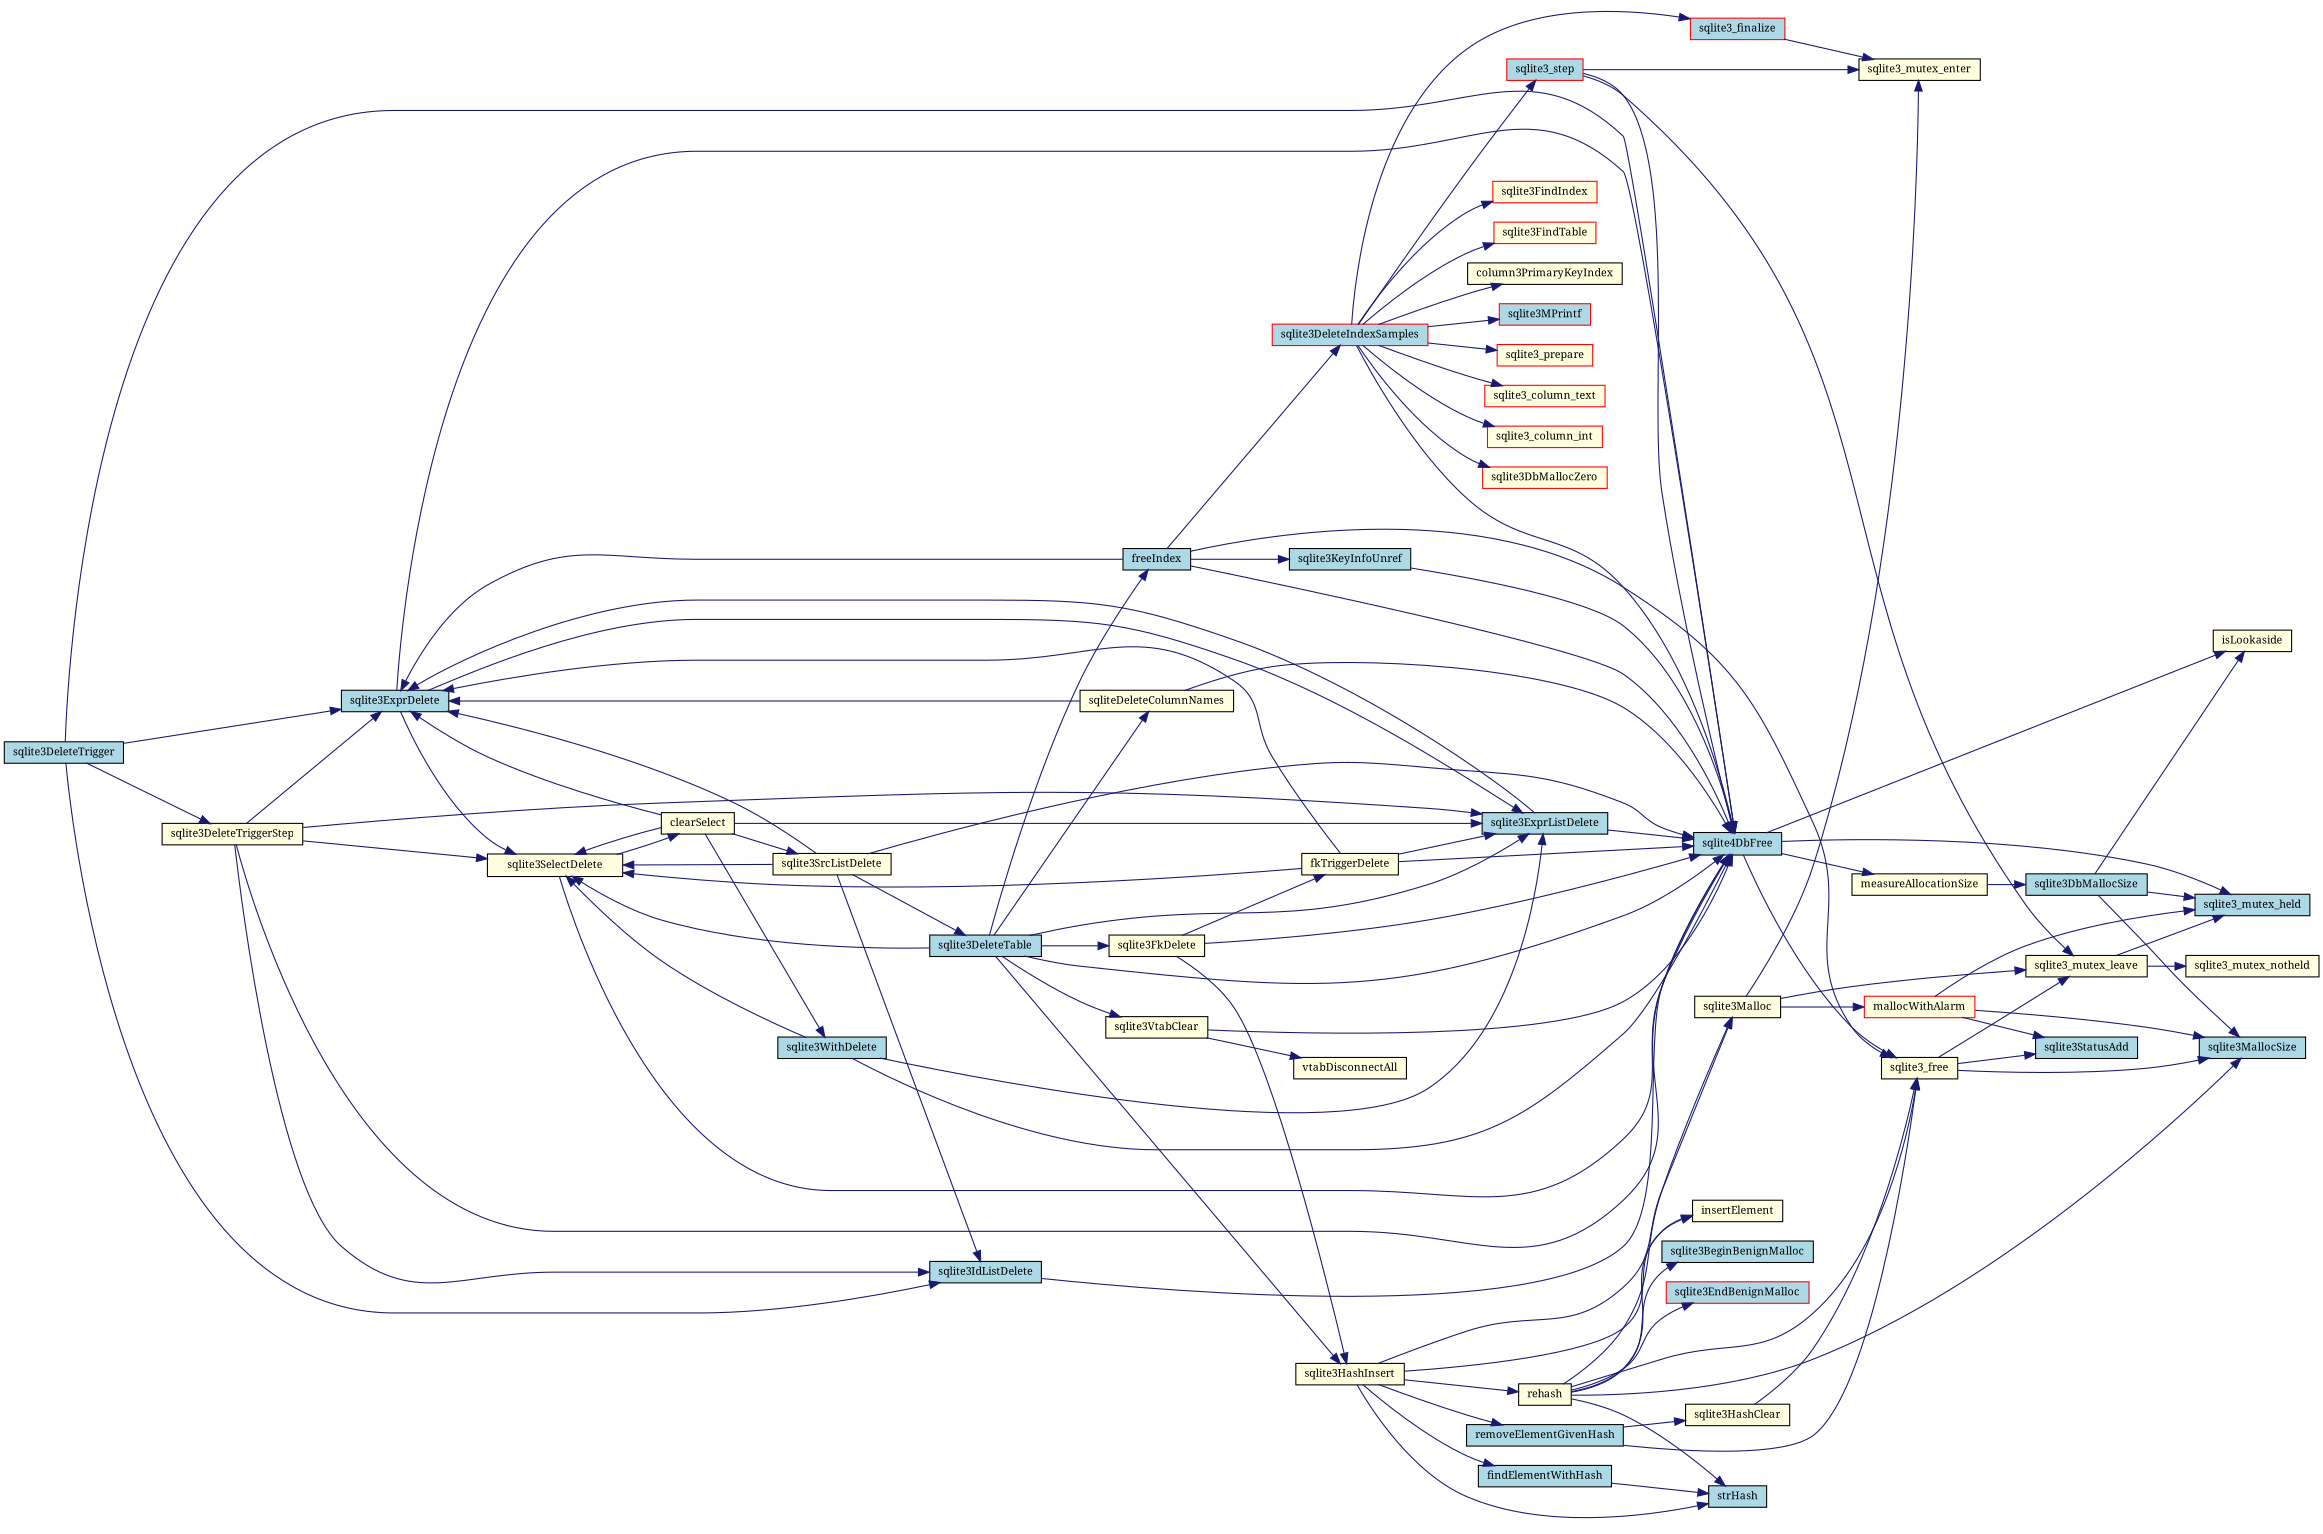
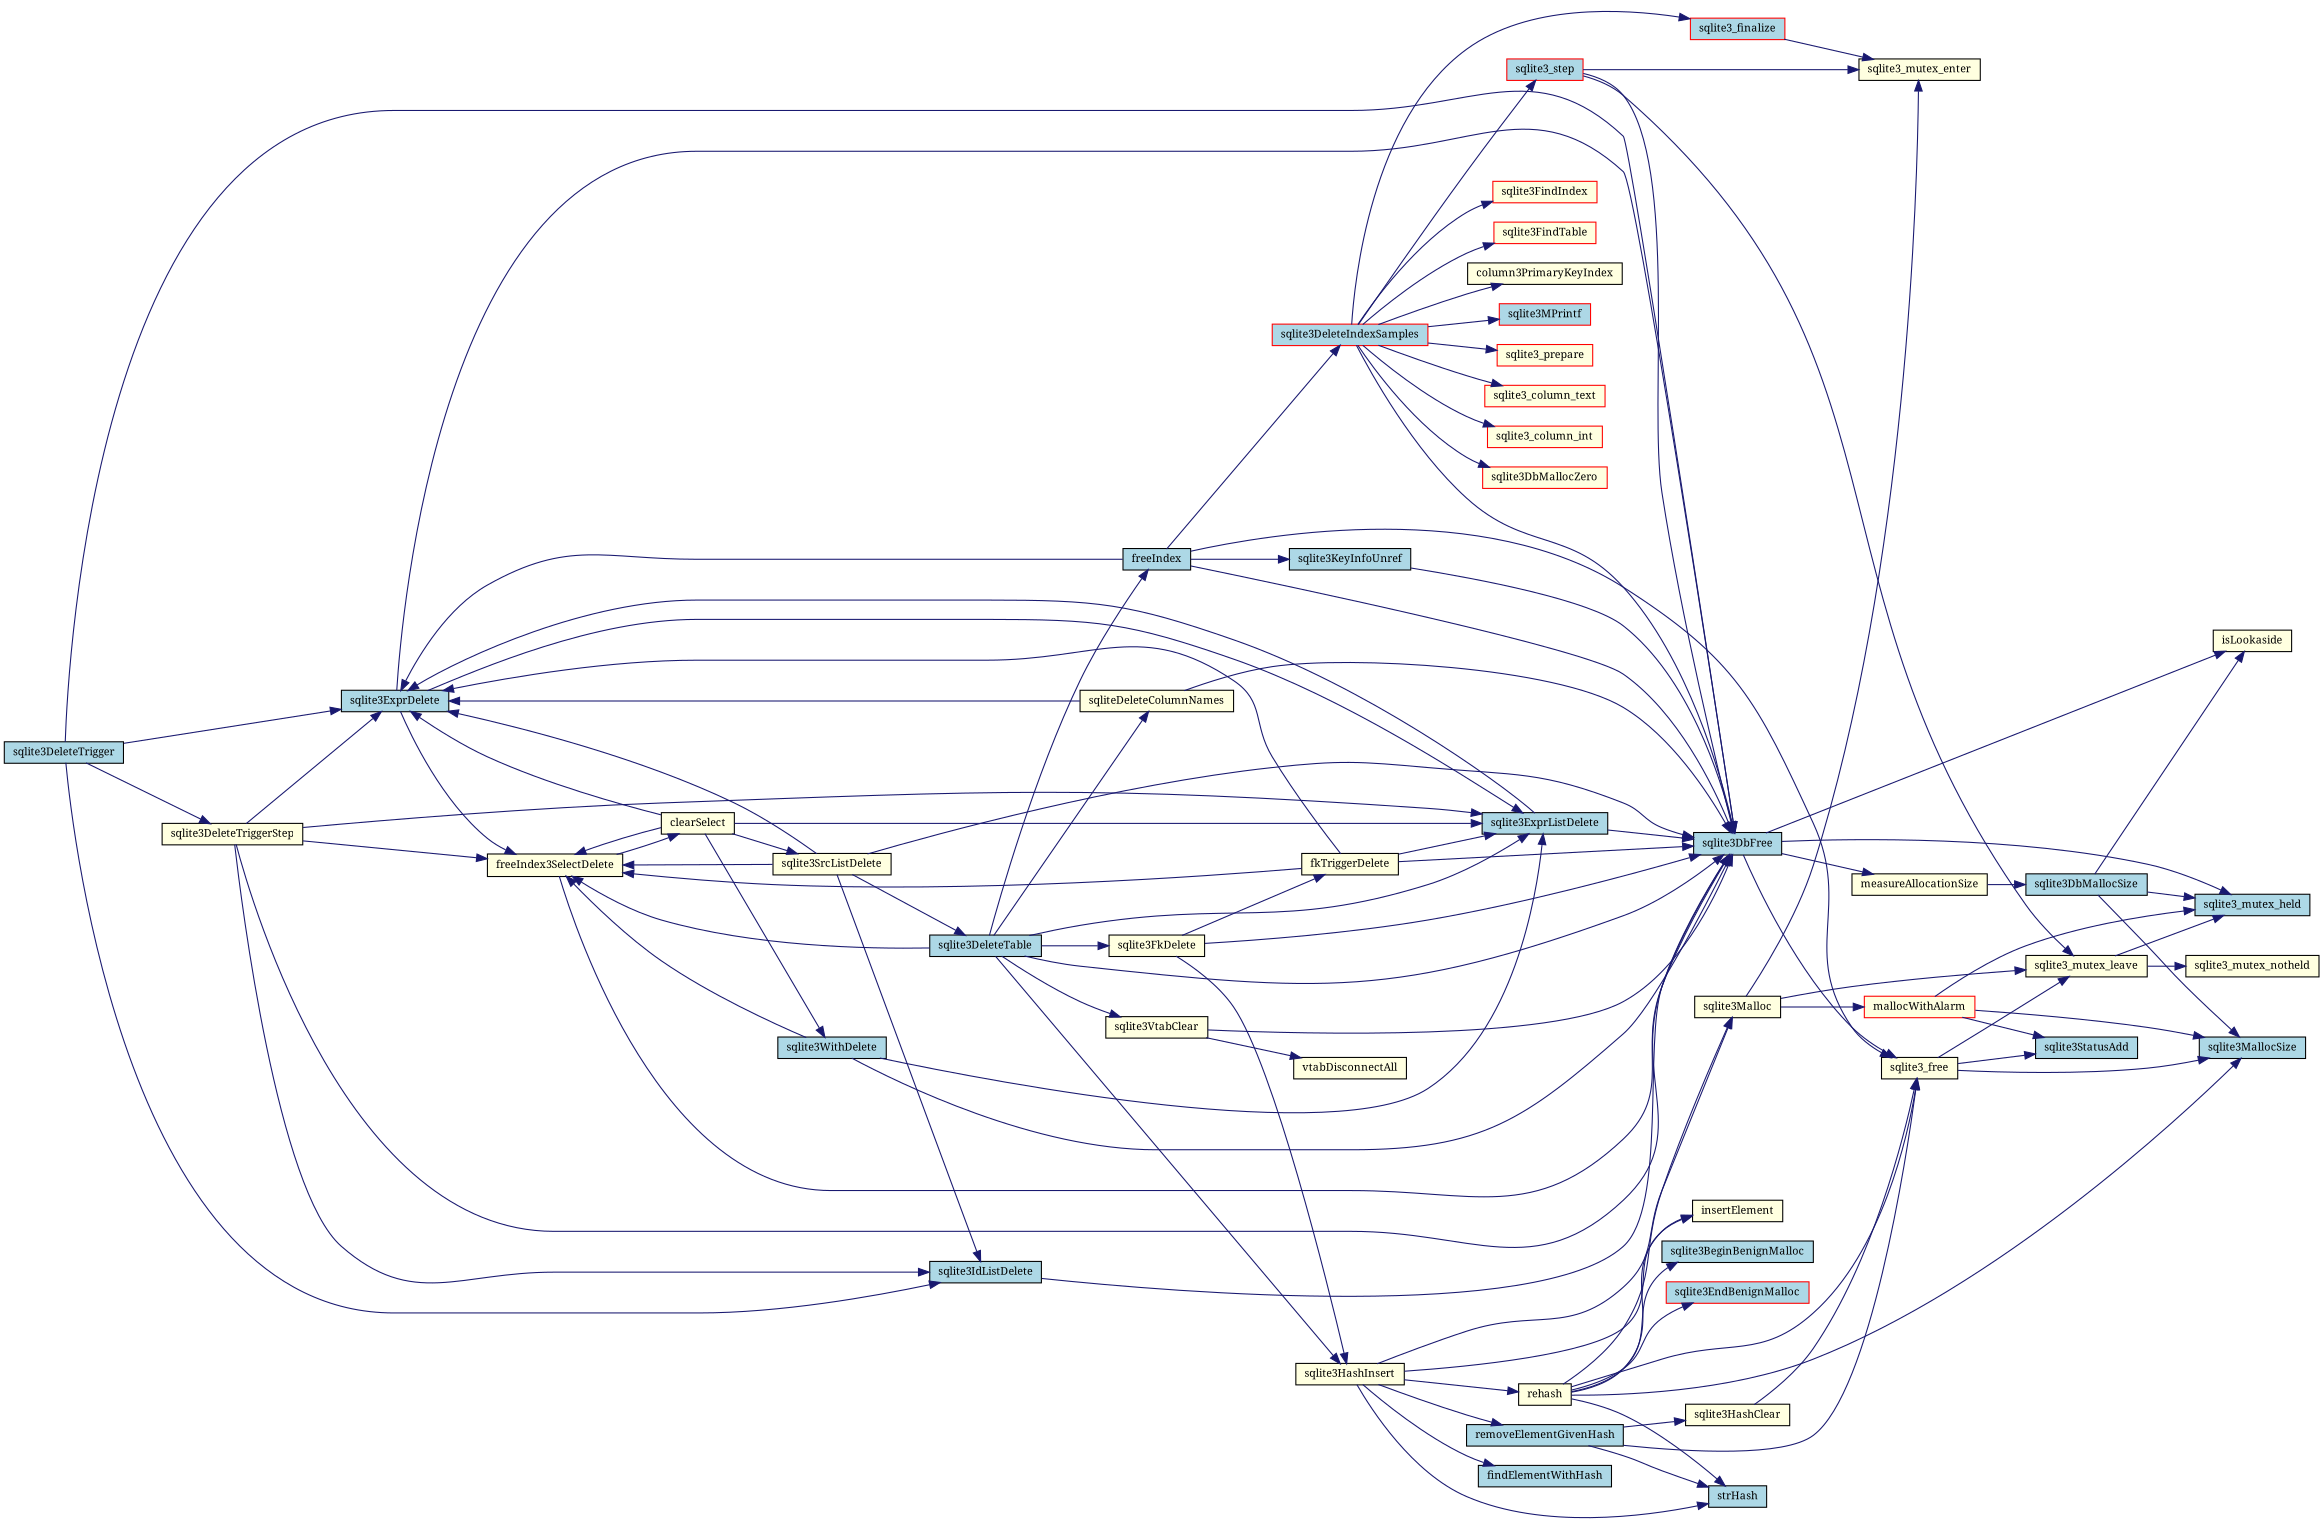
node "sqlite4DbFree": label "sqlite4DbFree" -> "sqlite3DbFree"
node "sqlite3SelectDelete": label "sqlite3SelectDelete" -> "freeIndex3SelectDelete"
edge "findElementWithHash" -> "strHash": now "removeElementGivenHash" -> "strHash"
